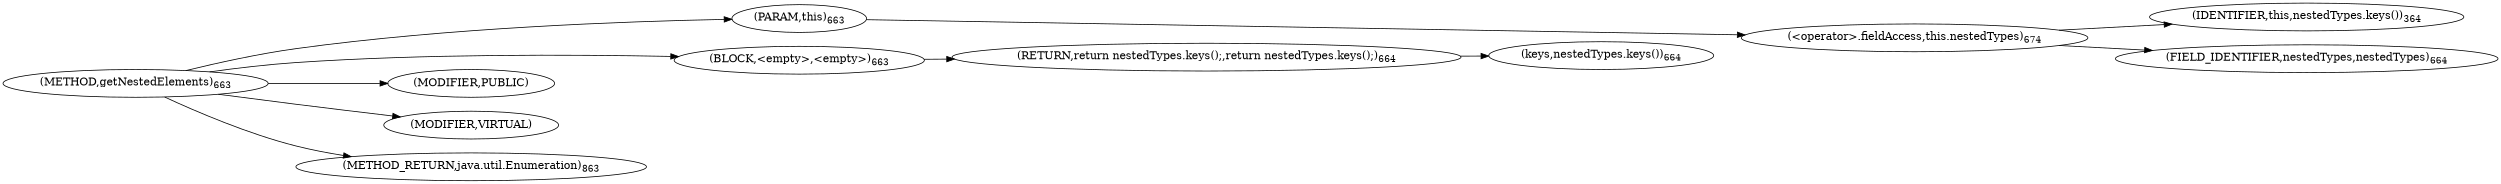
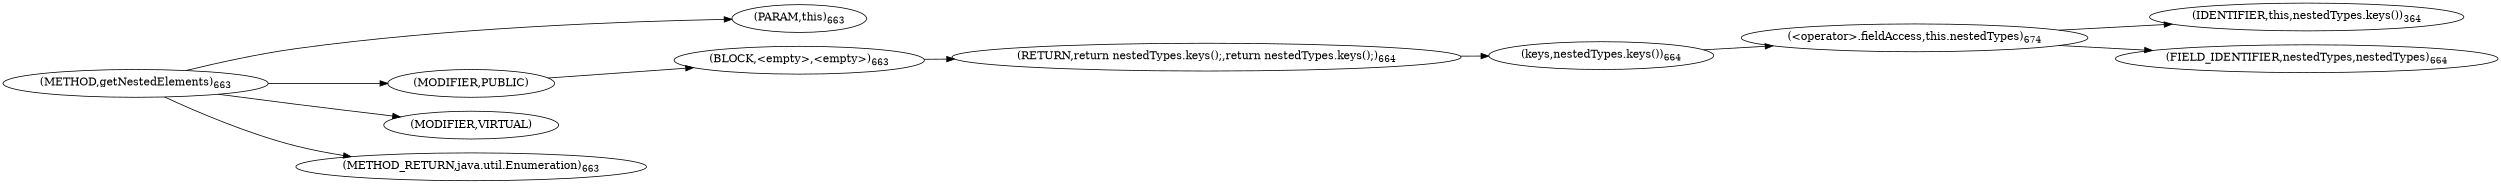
edge "(PARAM,this)" -> "(<operator>.fieldAccess,this.nestedTypes)": now "(keys,nestedTypes.keys())" -> "(<operator>.fieldAccess,this.nestedTypes)"
edge "(METHOD,getNestedElements)" -> "(BLOCK,<empty>,<empty>)": now "(MODIFIER,PUBLIC)" -> "(BLOCK,<empty>,<empty>)"
node "(METHOD_RETURN,java.util.Enumeration)": text "863" -> "663"
